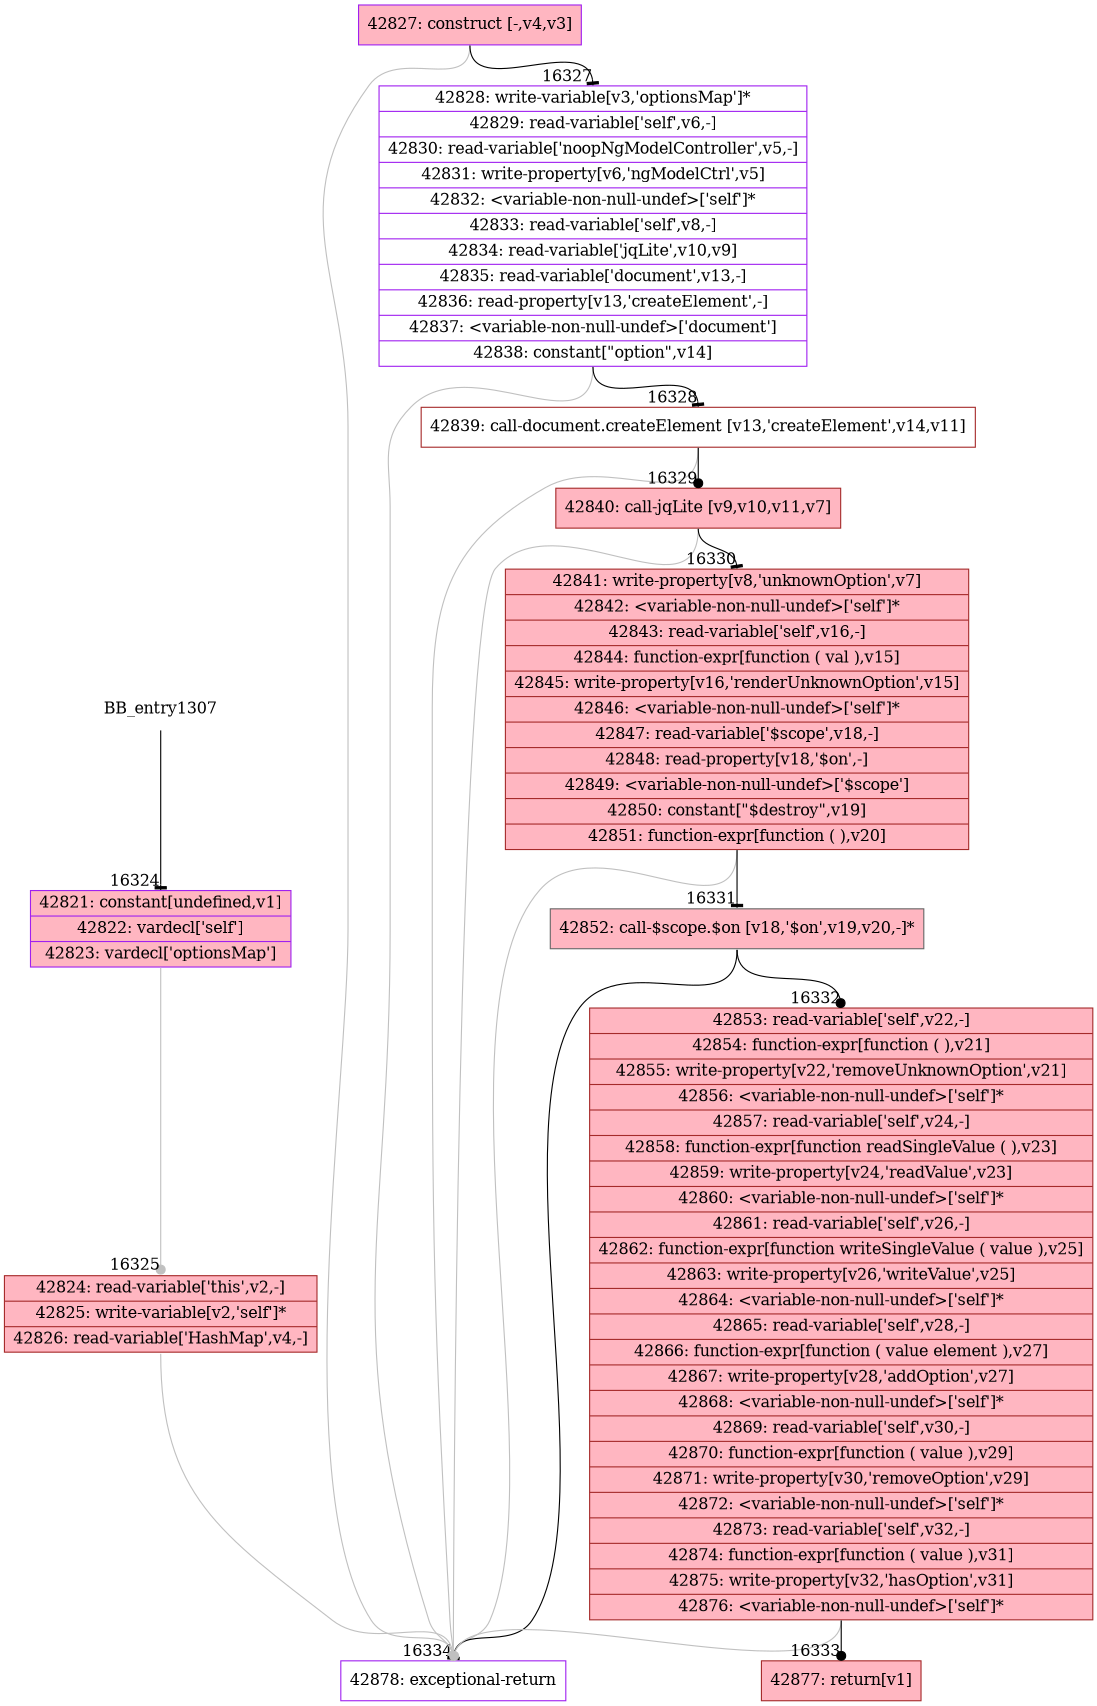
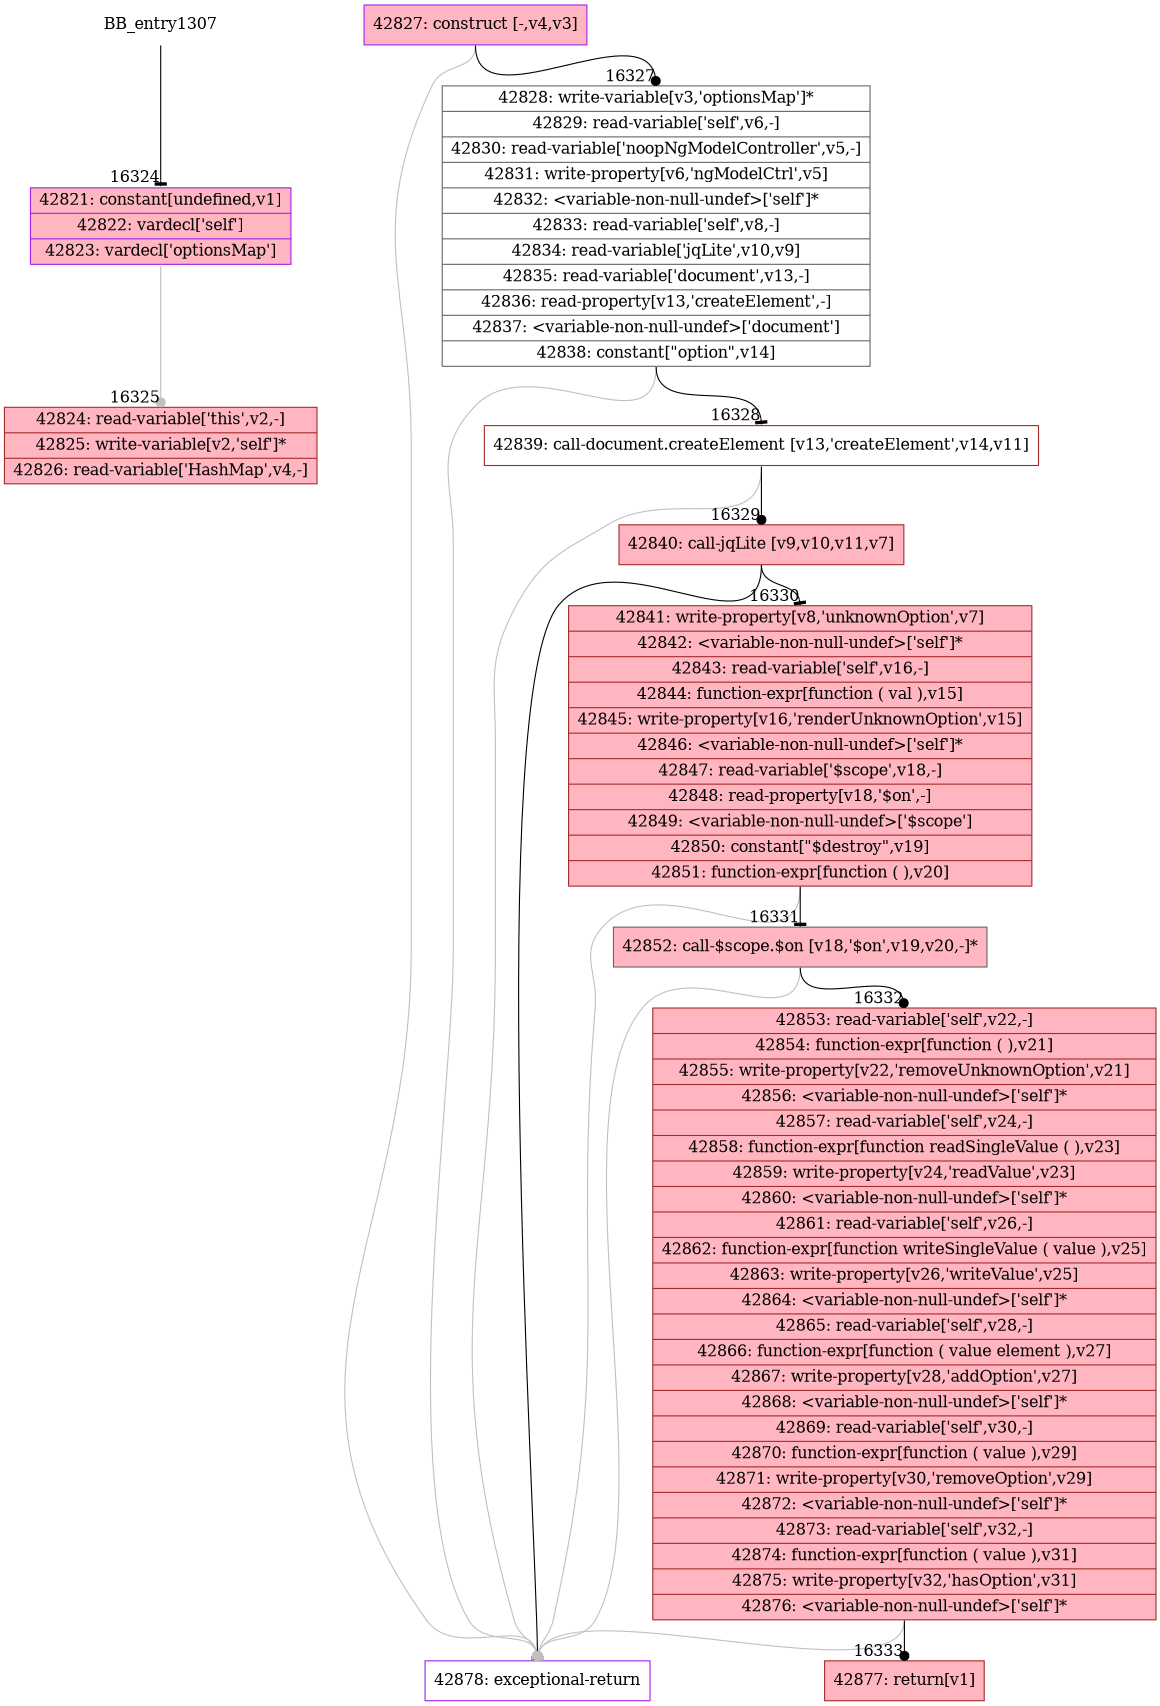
edge "42827: construct [-,v4,v3]" -> "42828: write-variable[v3,'optionsMap']*": arrowhead tee -> dot
node "42828: write-variable[v3,'optionsMap']*": color purple -> gray40
edge "42840: call-jqLite [v9,v10,v11,v7]" -> "42878: exceptional-return": color gray -> black
edge "42852: call-$scope.$on [v18,'$on',v19,v20,-]*" -> "42878: exceptional-return": color black -> gray
edge "42824: read-variable['this',v2,-]" -> "42878: exceptional-return": removed
